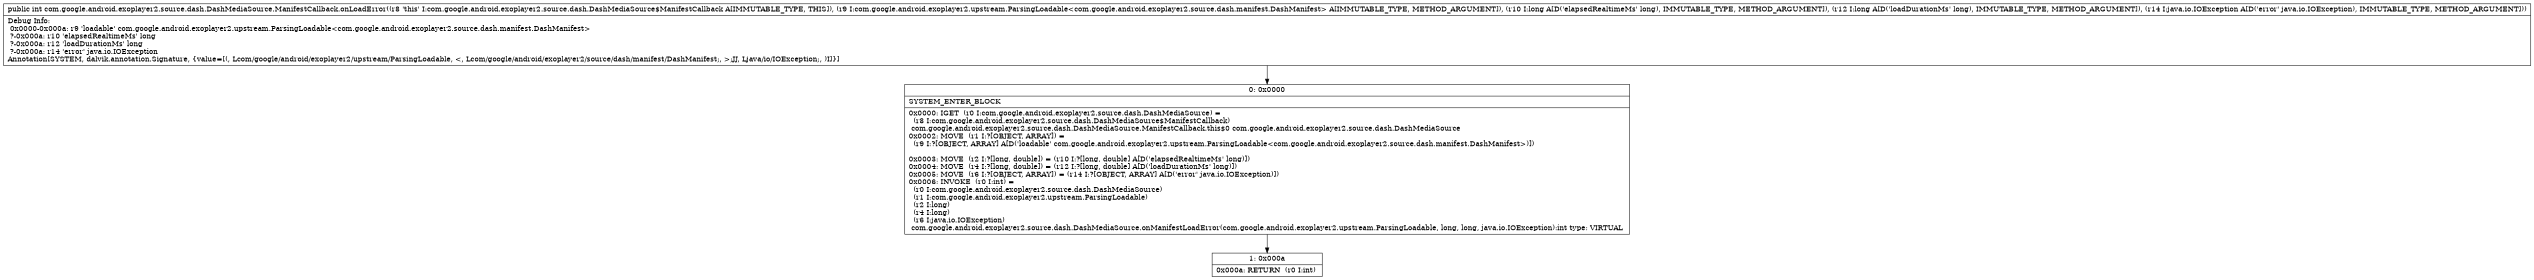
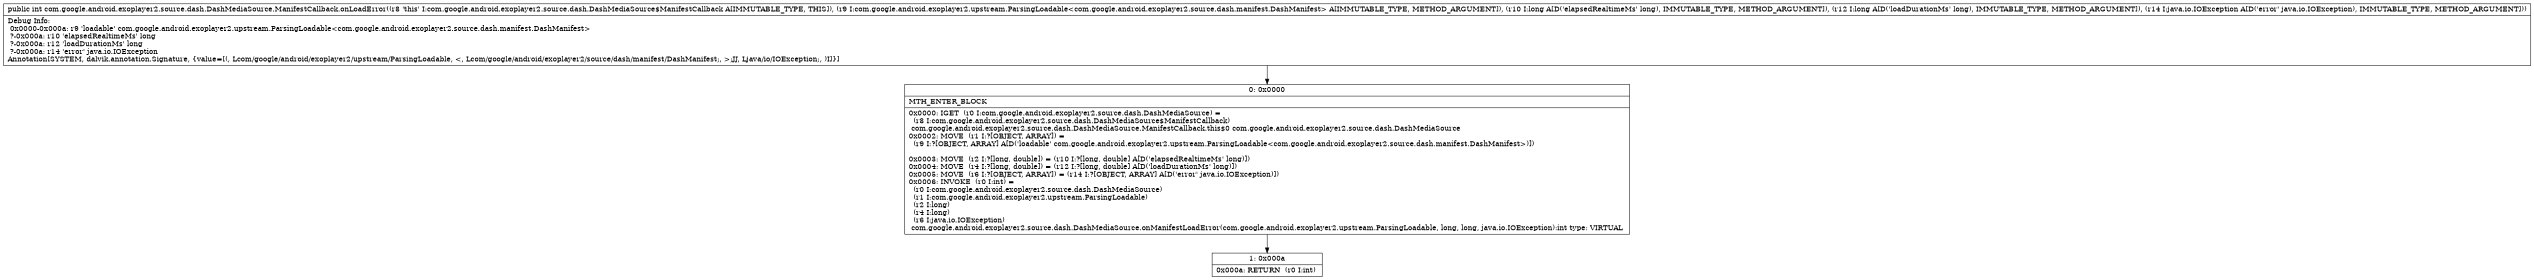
node "0: 0x0000": text "SYSTEM_ENTER_BLOCK" -> "MTH_ENTER_BLOCK"
